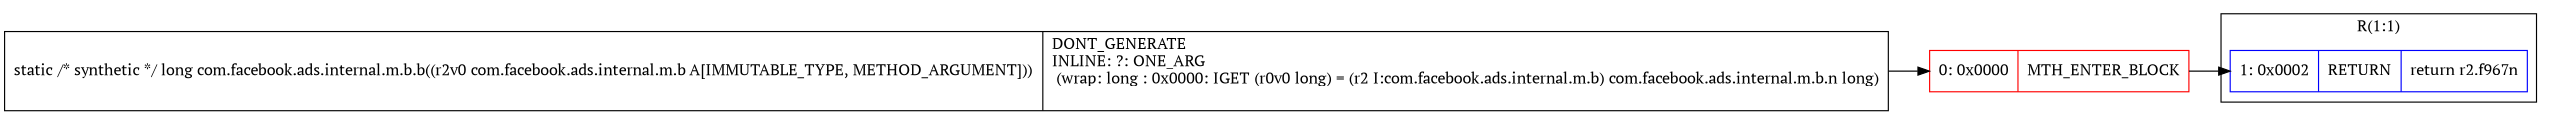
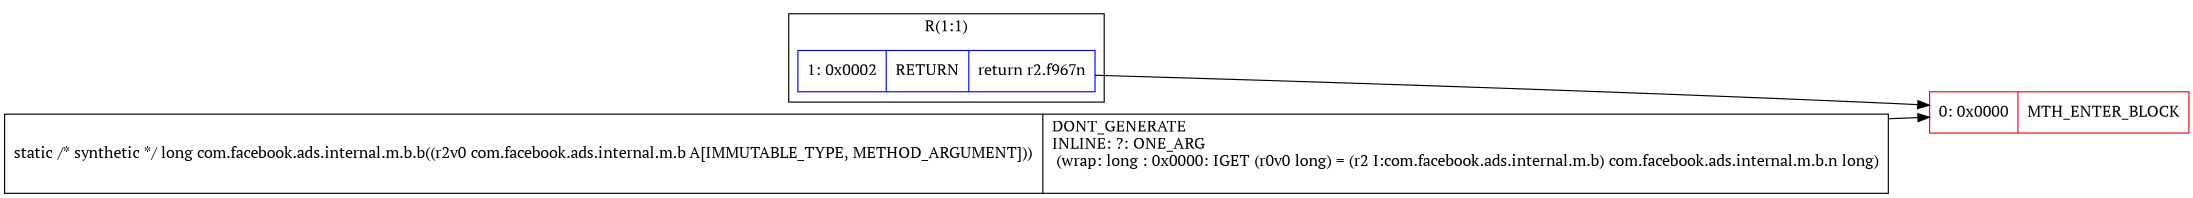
edge "0: 0x0000" -> "1: 0x0002": reversed
